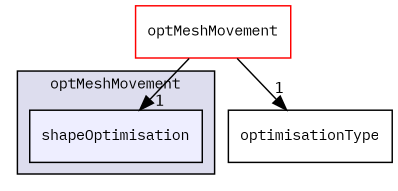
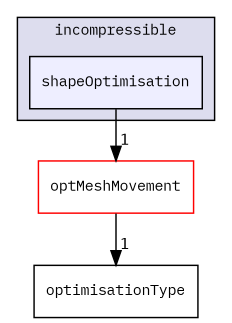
edge "optMeshMovement" -> "shapeOptimisation": reversed
cluster "optMeshMovement": label "optMeshMovement" -> "incompressible"
